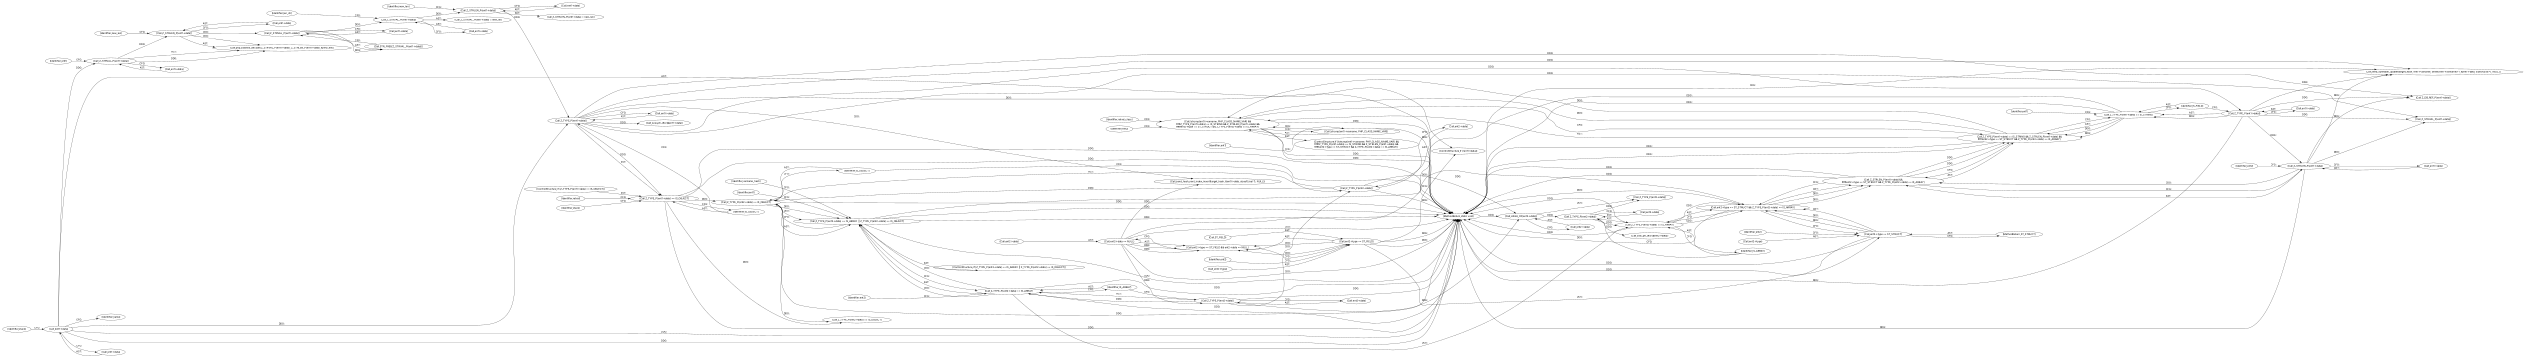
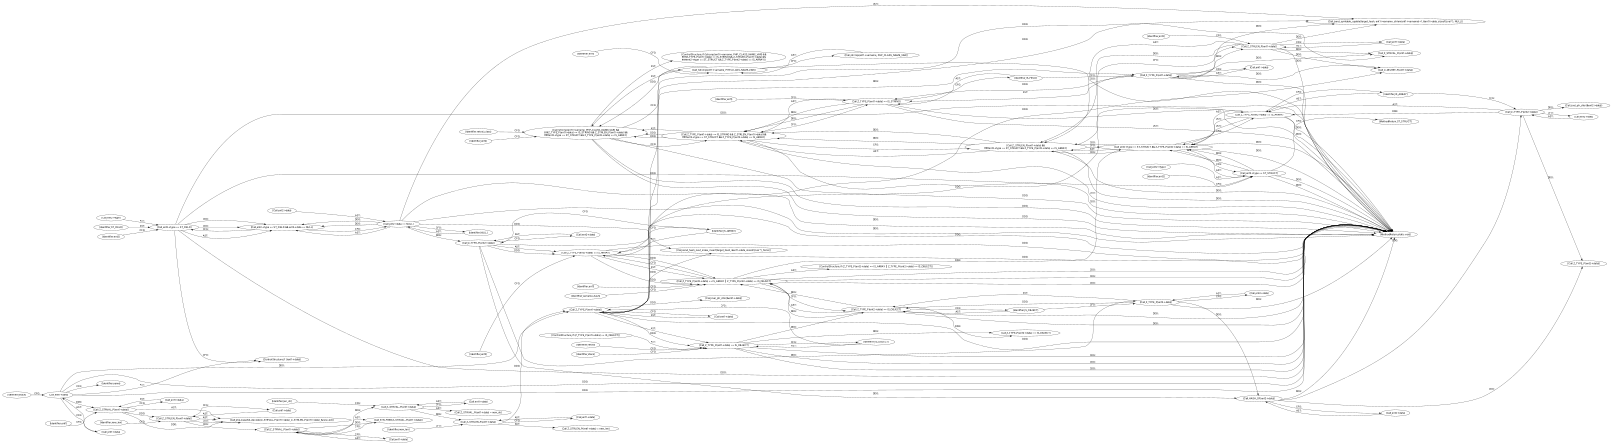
node "(Call,strcmp(ent1->varname, PHP_CLASS_NAME_VAR))": added
edge "(MethodReturn,static void)" -> "(Call,HASH_OF(ent2->data))": reversed
node "(Identifier,NULL)": added
edge "(MethodReturn,ST_STRUCT)" -> "(Call,ent2->type == ST_STRUCT)": removed, label "AST:"
node "(Call,ST_FIELD)": label "(Call,ST_FIELD)" -> "(Identifier,ST_FIELD)"
